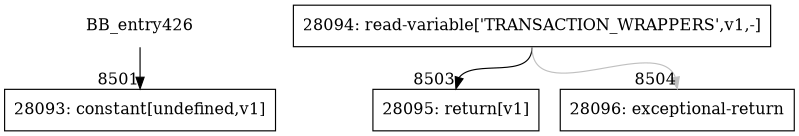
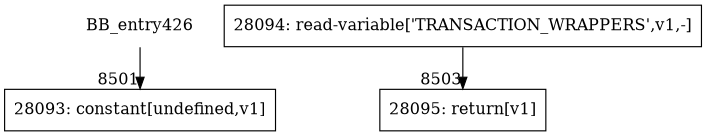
node "28096: exceptional-return": removed
